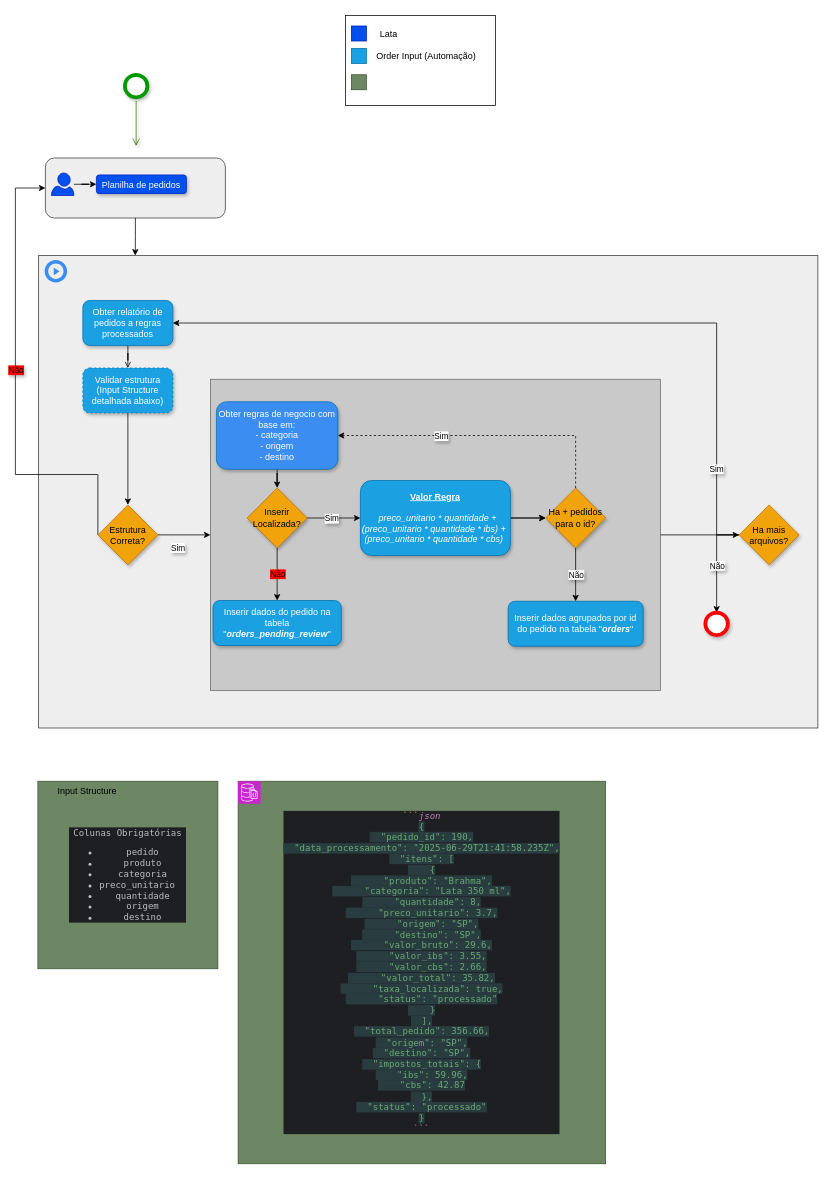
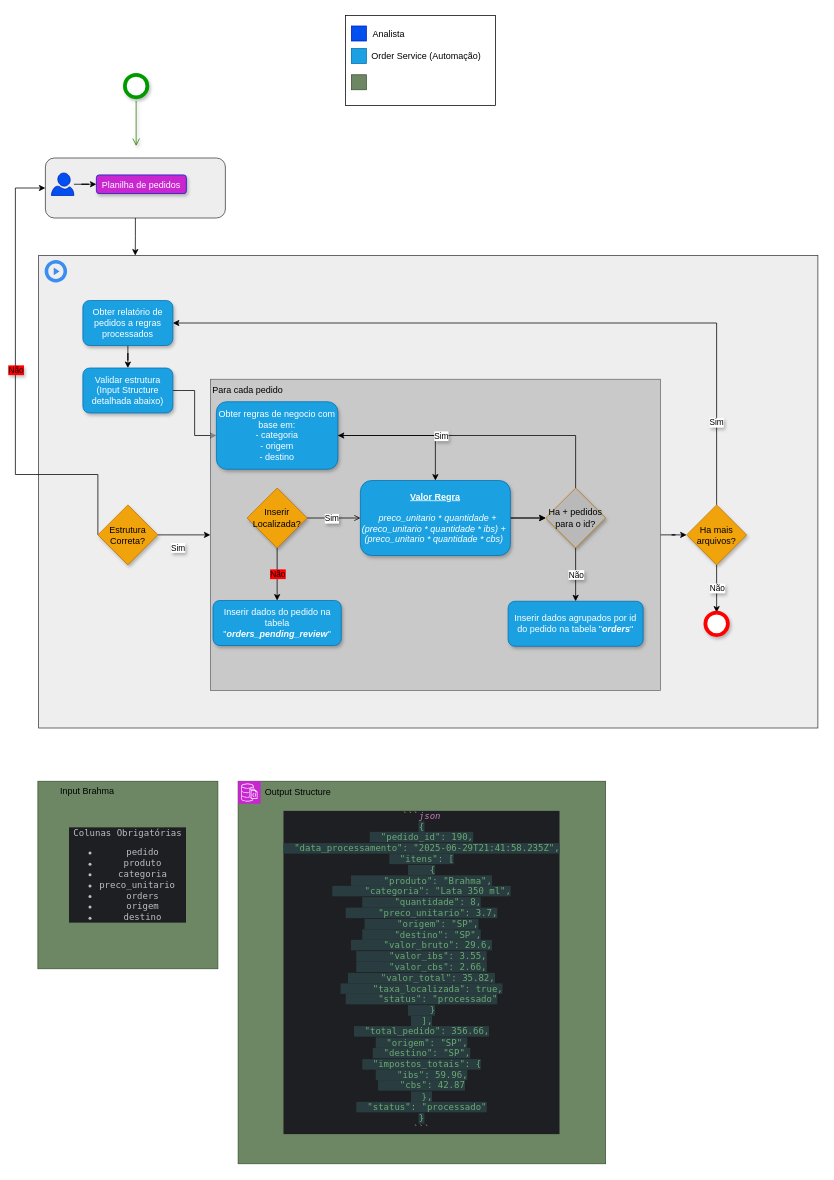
node "Lata": label "Lata" -> "Analista"
node "Order Input (Automação)": label "Order Input (Automação)" -> "Order Service (Automação)"
node "Planilha de pedidos": fillcolor #0050ef -> #c925d1
edge "Obter relatório de pedidos a regras processados" -> "Validar estrutura (Input Structure detalhada abaixo)": arrowhead open -> classic
node "Validar estrutura (Input Structure detalhada abaixo)": style dashed -> solid
node "Para cada pedido": added
node "Obter regras de negocio com base em: - categoria - origem - destino": fillcolor #3b8df1 -> #1ba1e2
edge "Ha + pedidos para o id?" -> "Obter regras de negocio com base em: - categoria - origem - destino": style dashed -> solid
edge "Obter regras de negocio com base em: - categoria - origem - destino" -> "Inserir Localizada?": now "Obter regras de negocio com base em: - categoria - origem - destino" -> "Valor Regra preco_unitario * quantidade +(preco_unitario * quantidade * ibs) + (preco_unitario * quantidade * cbs)"
edge "Validar estrutura (Input Structure detalhada abaixo)" -> "Estrutura Correta?": now "Validar estrutura (Input Structure detalhada abaixo)" -> "Obter regras de negocio com base em: - categoria - origem - destino"
edge "Inserir Localizada?" -> "Valor Regra preco_unitario * quantidade +(preco_unitario * quantidade * ibs) + (preco_unitario * quantidade * cbs)": arrowhead classic -> open
node "Ha + pedidos para o id?": fillcolor #f0a30a -> #b9b9b9
node "Ha mais arquivos?": moved (769, 535) -> (717, 535)
node "Input Structure": label "Input Structure" -> "Input Brahma"
node "Output Structure": added
node "Colunas Obrigatórias pedido produto categoria preco_unitario quantidade origem destino": label "Colunas Obrigatórias pedido produto categoria preco_unitario quantidade origem destino" -> "Colunas Obrigatórias pedido produto categoria preco_unitario orders origem destino"
